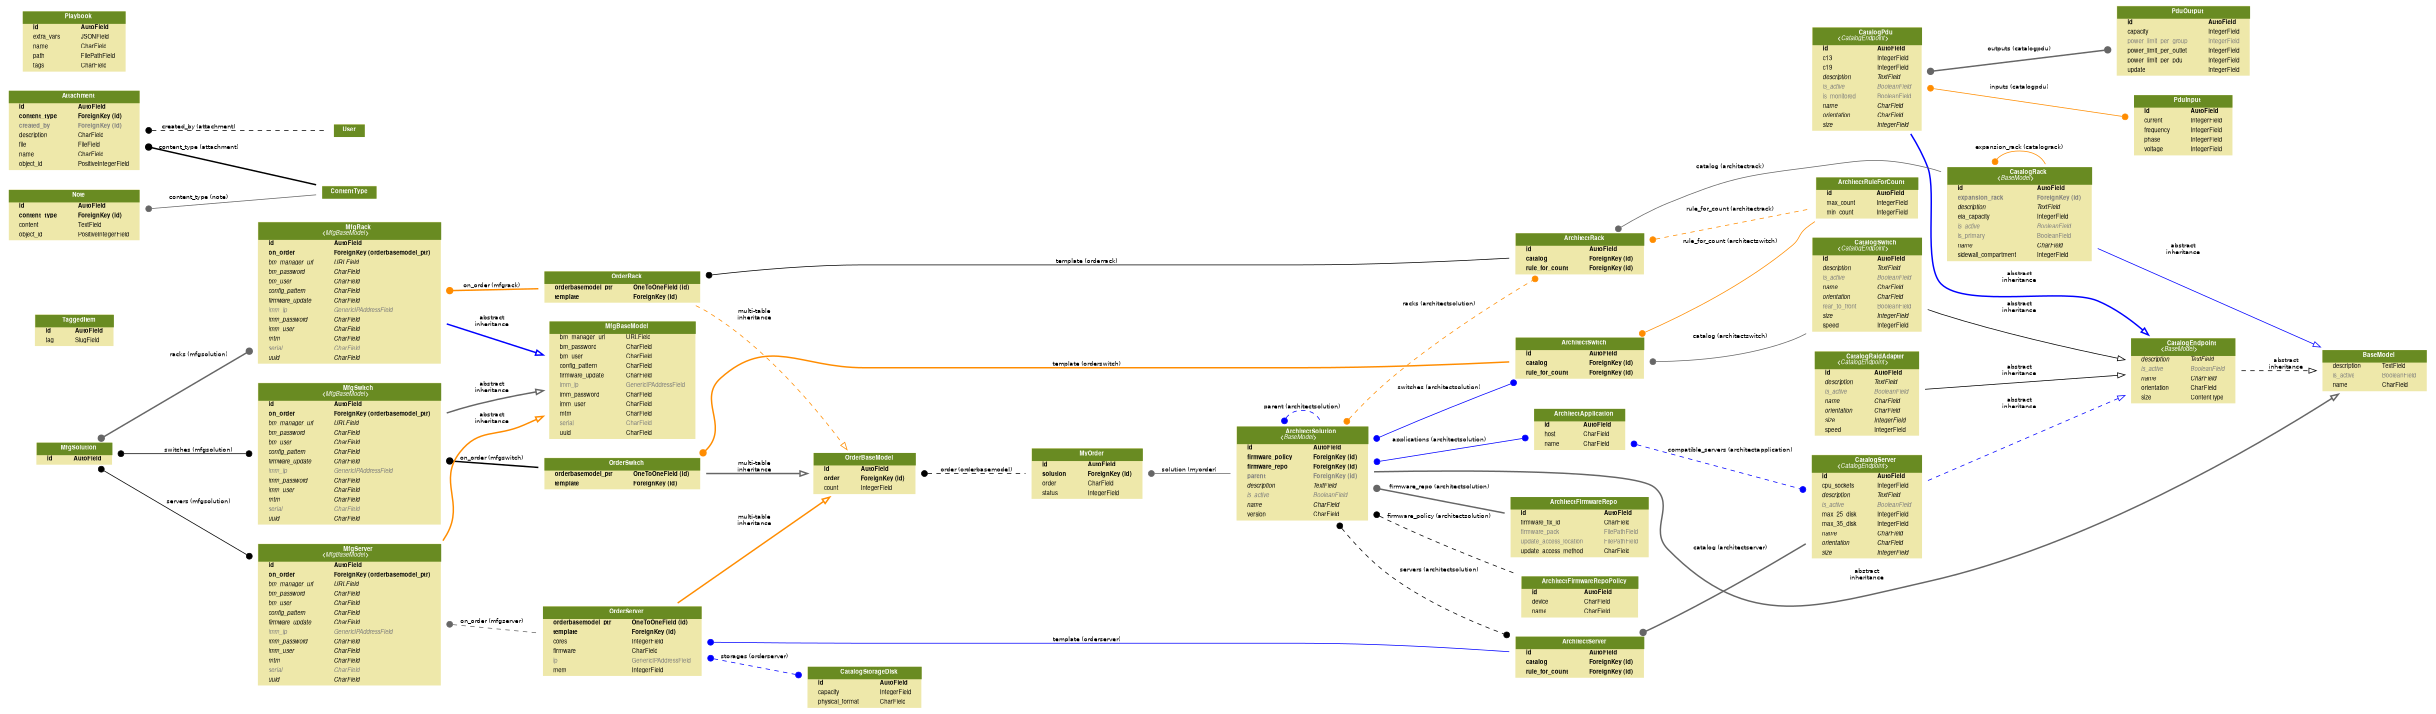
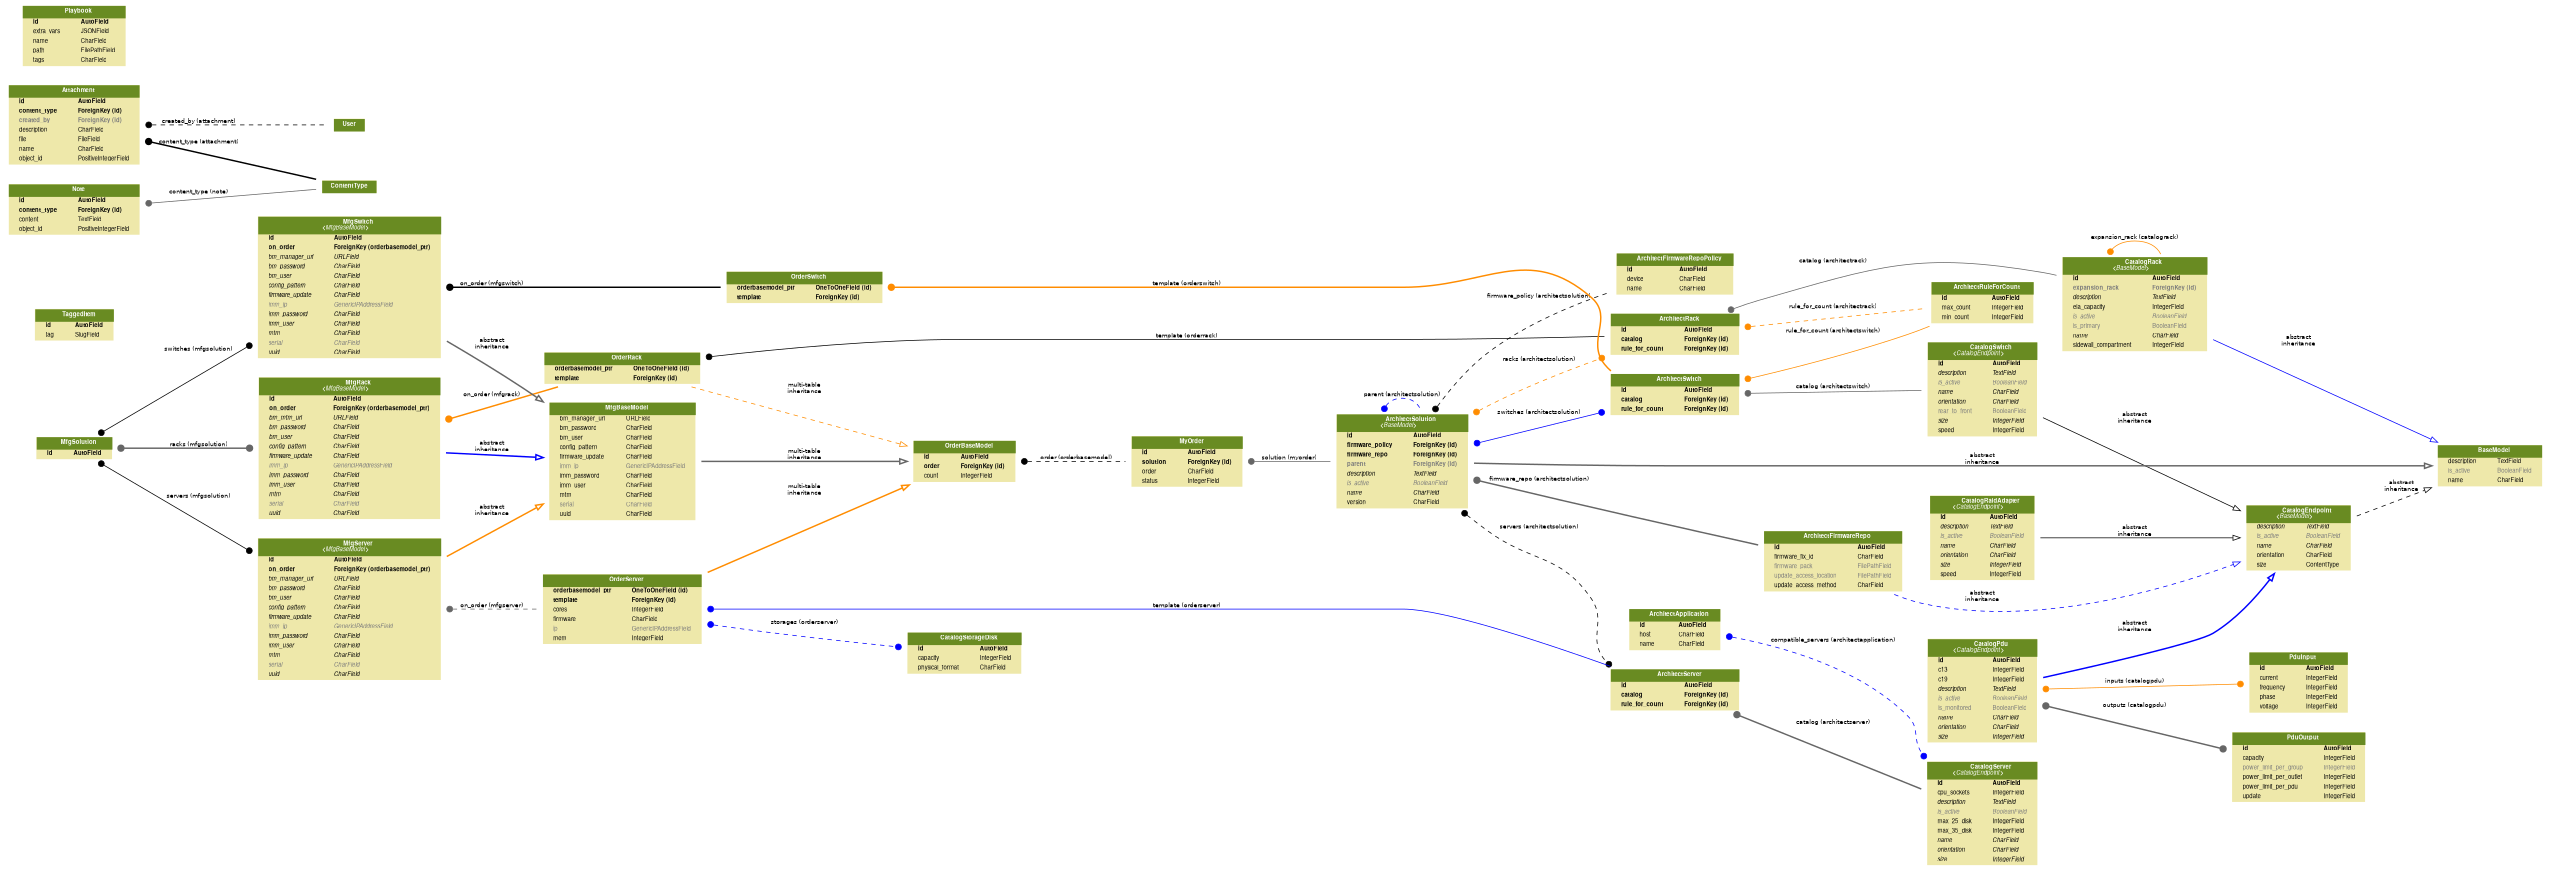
node "MfgRack": text "bm_manager_url" -> "bm_mtm_url"
edge "CatalogEndpoint" -- "CatalogServer": now "CatalogEndpoint" -- "ArchitectFirmwareRepo"
edge "ArchitectApplication" -- "ArchitectSolution": removed, label "applications (architectsolution)"
edge "OrderSwitch" -- "OrderBaseModel": now "MfgBaseModel" -- "OrderBaseModel"
